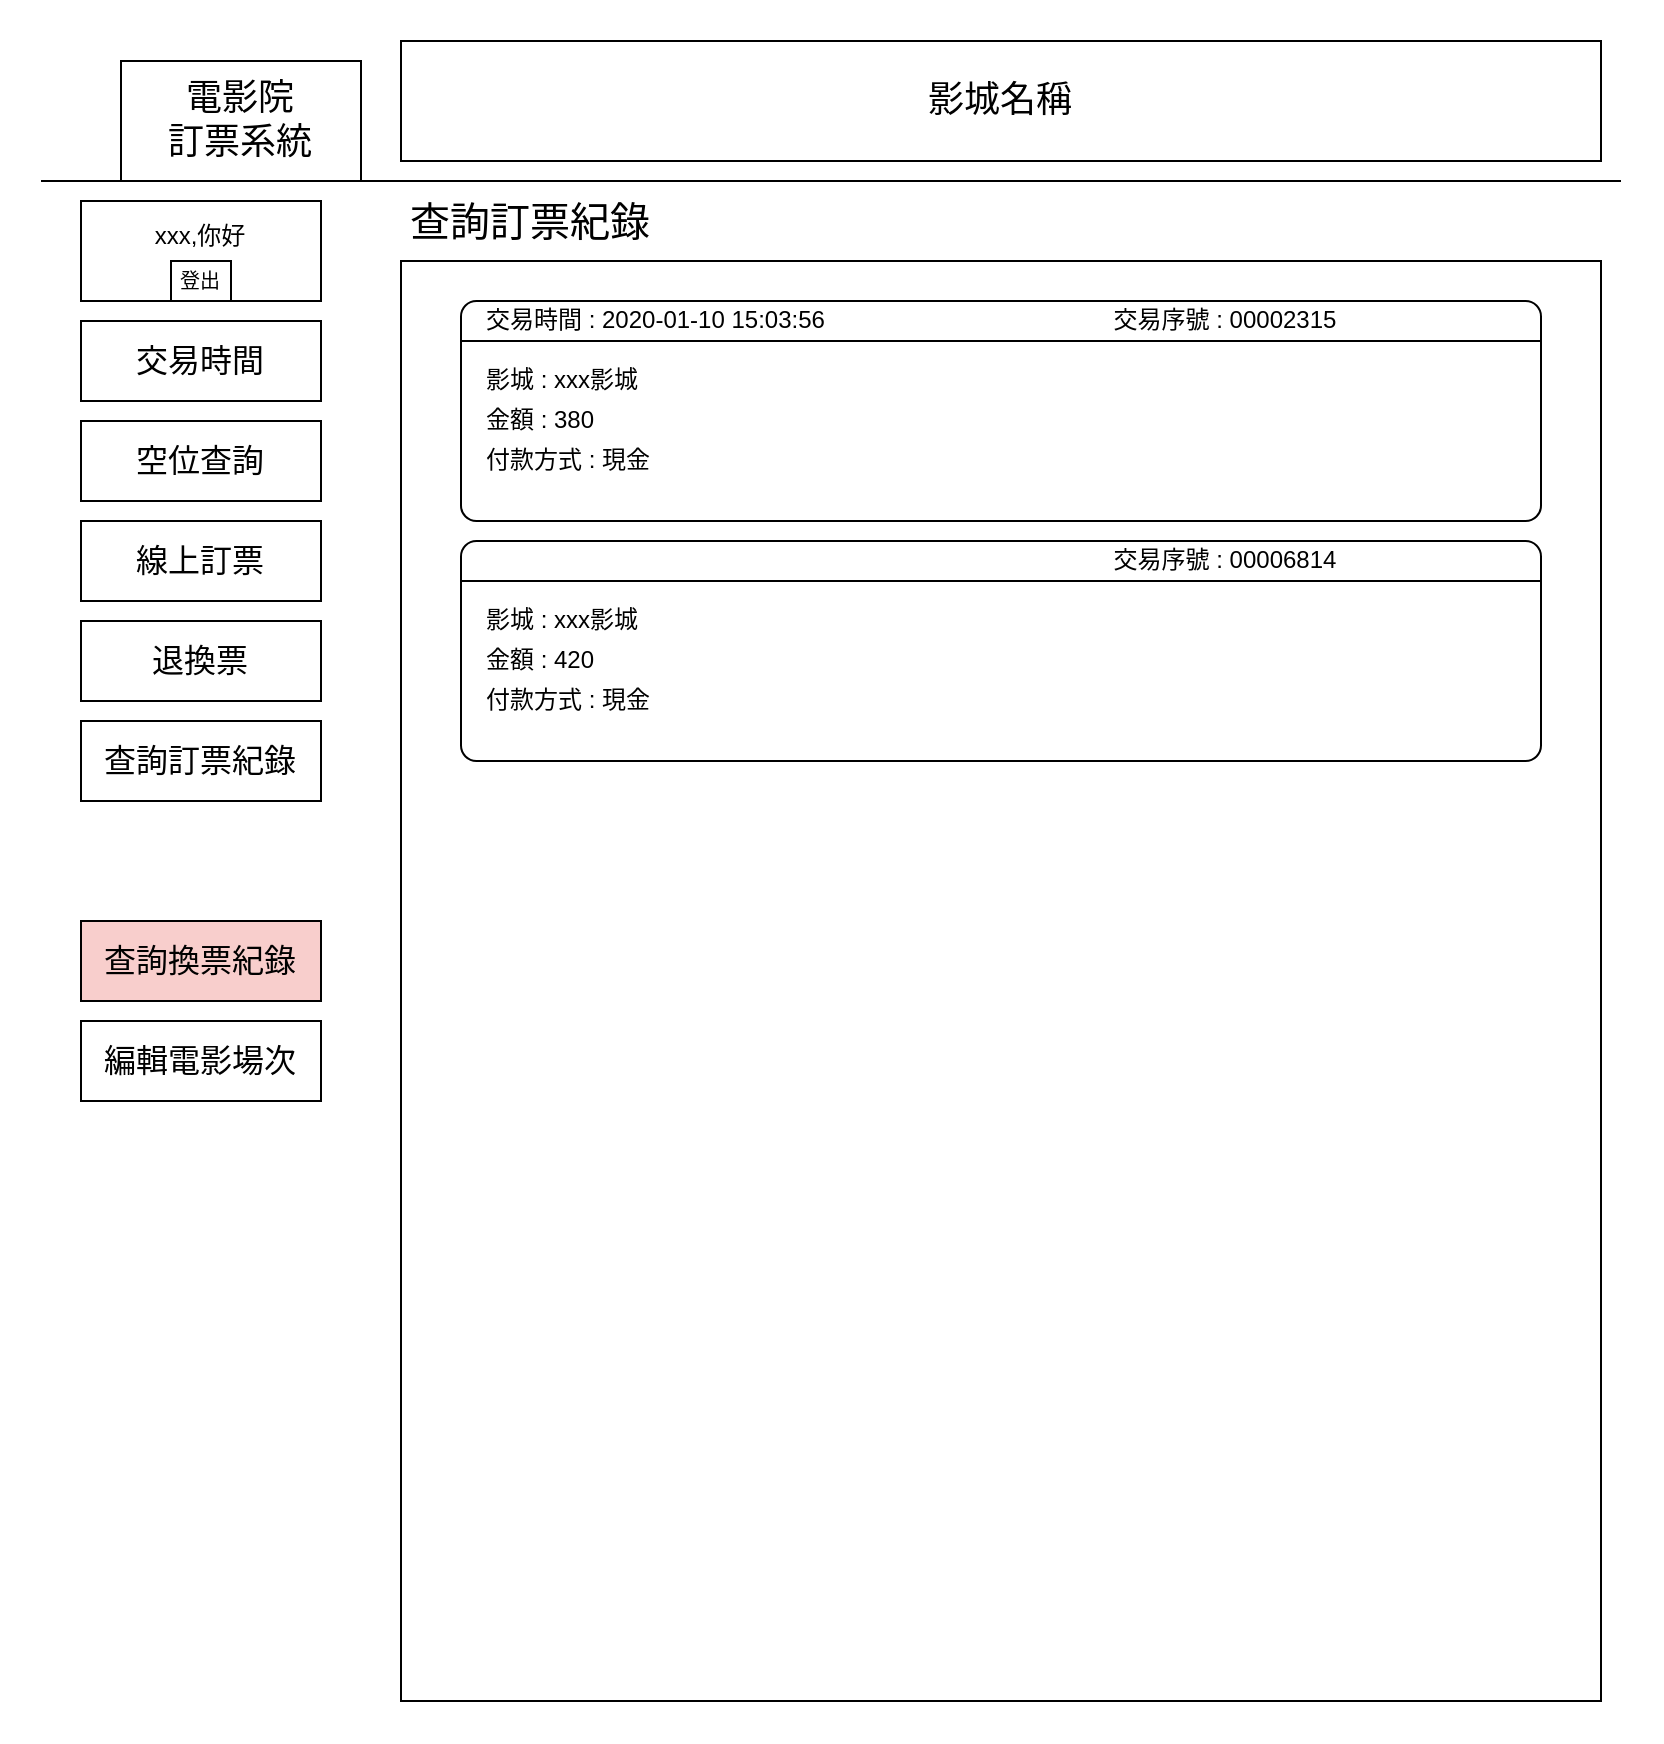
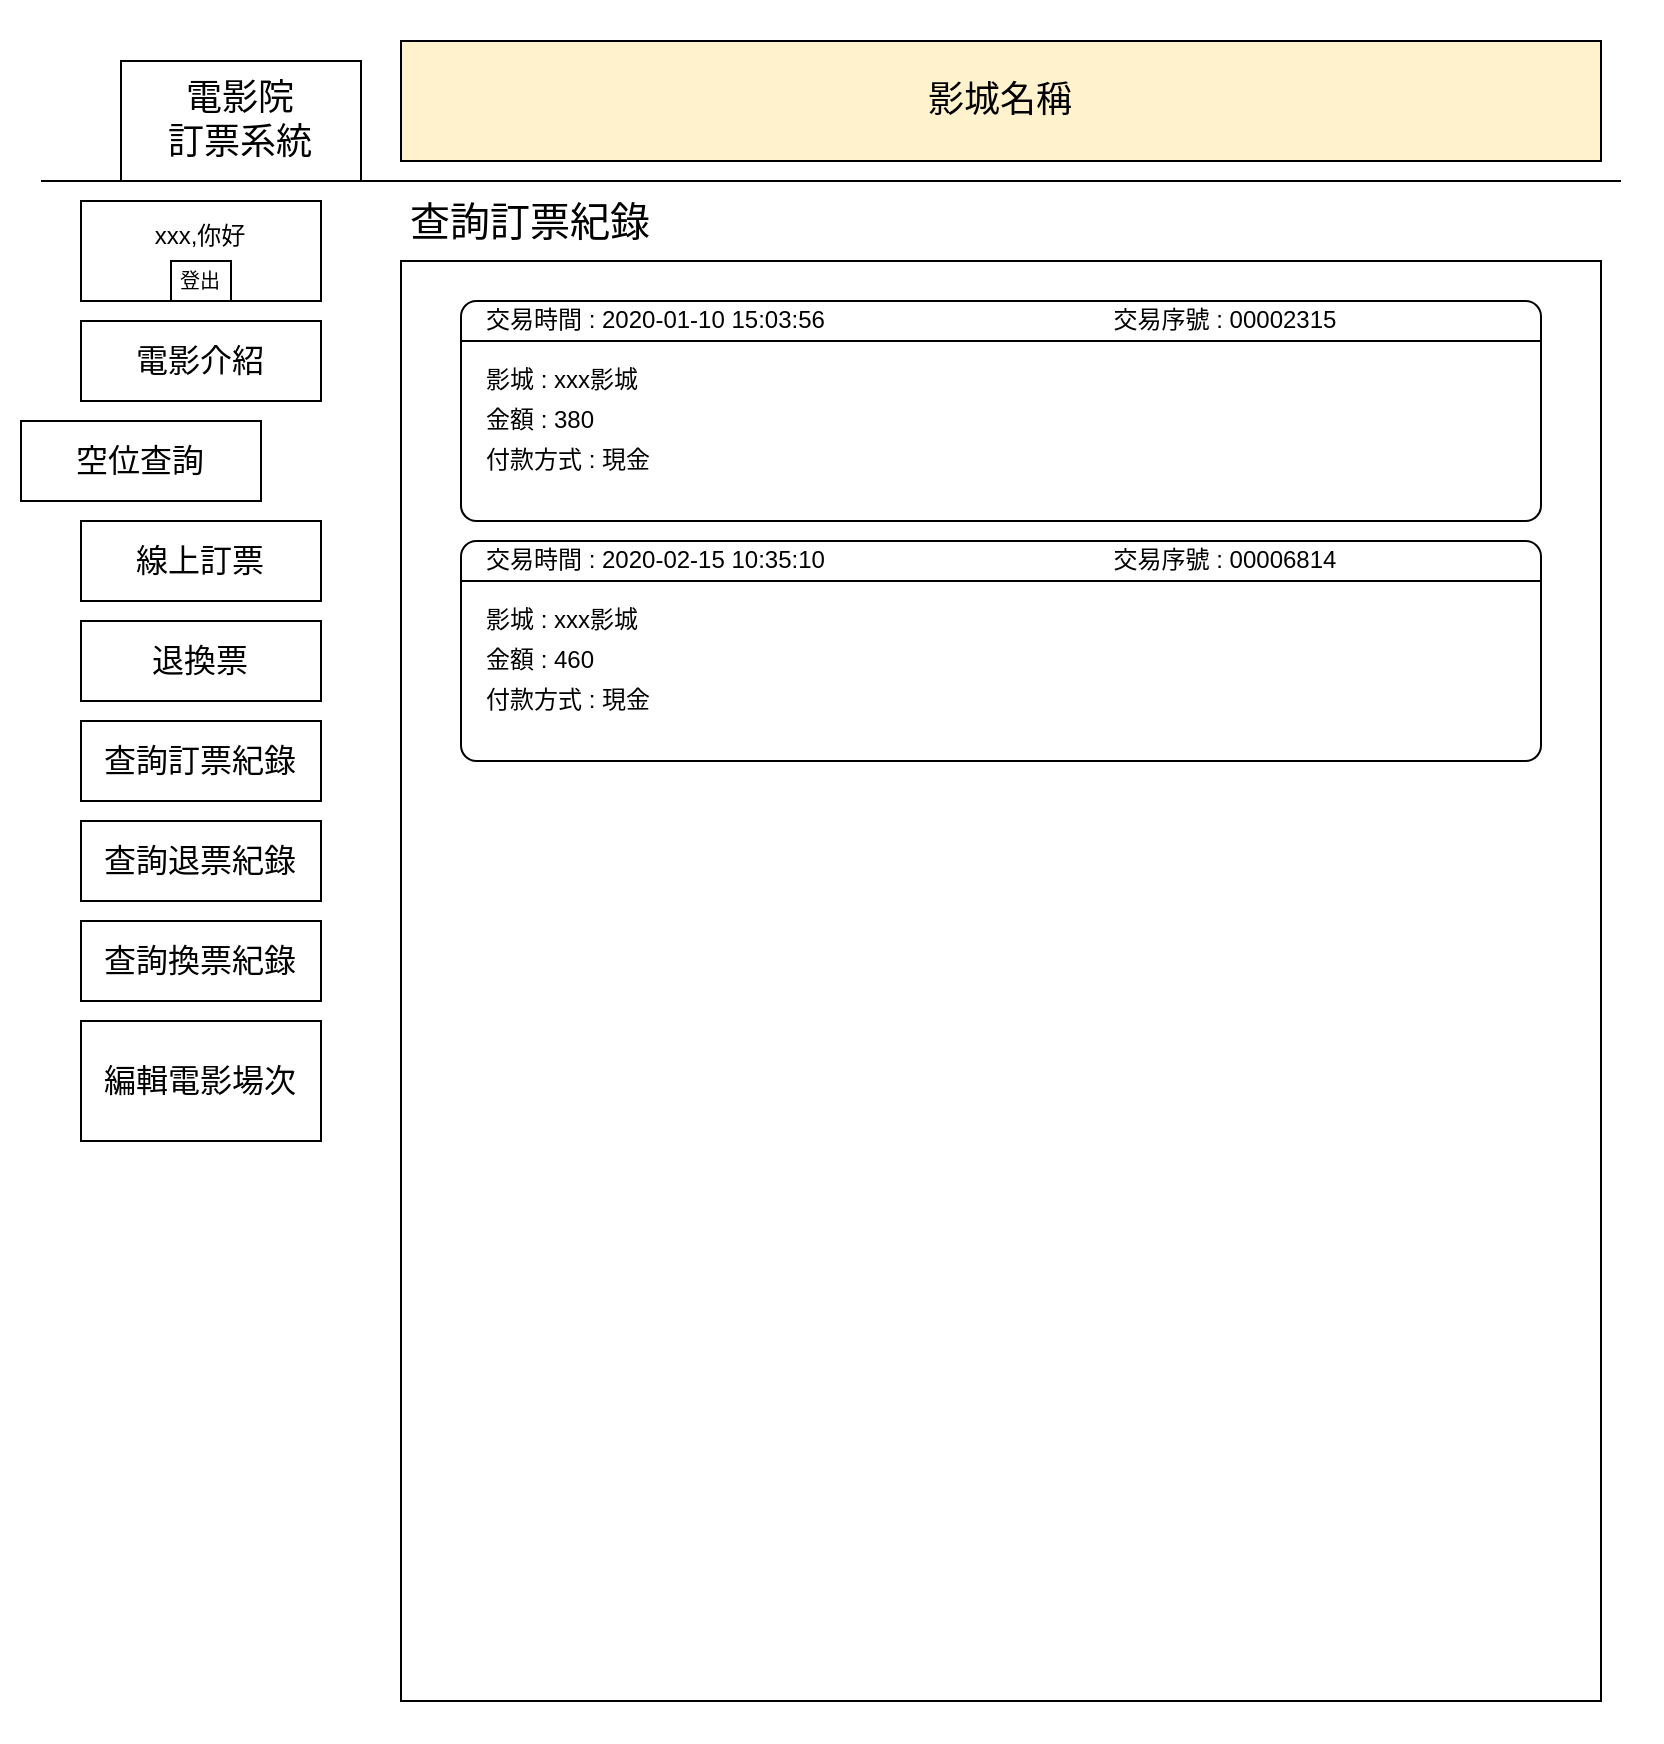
node "影城名稱": fillcolor #ffffff -> #fff2cc
node "交易時間": label "交易時間" -> "電影介紹"
node "空位查詢": moved (201, 461) -> (141, 461)
node "交易時間 : 2020-02-15 10:35:10": added
node "金額 : 420": label "金額 : 420" -> "金額 : 460"
node "查詢退票紀錄": added
node "查詢換票紀錄": fillcolor #f8cecc -> #ffffff
node "編輯電影場次": size 240x80 -> 240x120
